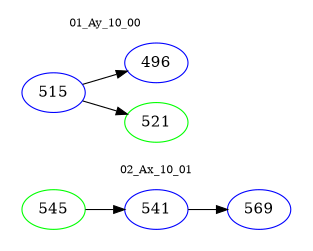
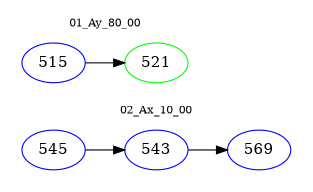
cluster "01_Ay_10_00": label "01_Ay_10_00" -> "01_Ay_80_00"
node "496": removed
cluster "02_Ax_10_01": label "02_Ax_10_01" -> "02_Ax_10_00"
node "545": color green -> blue
node "541": label "541" -> "543"
